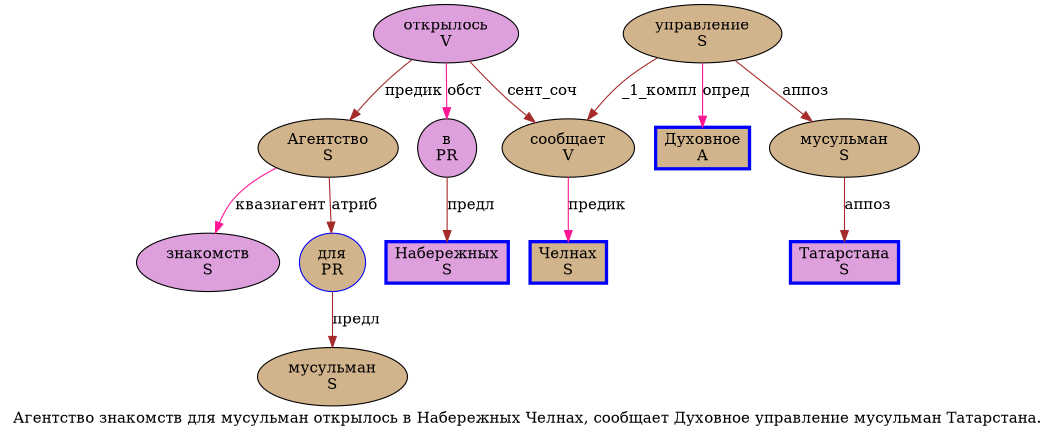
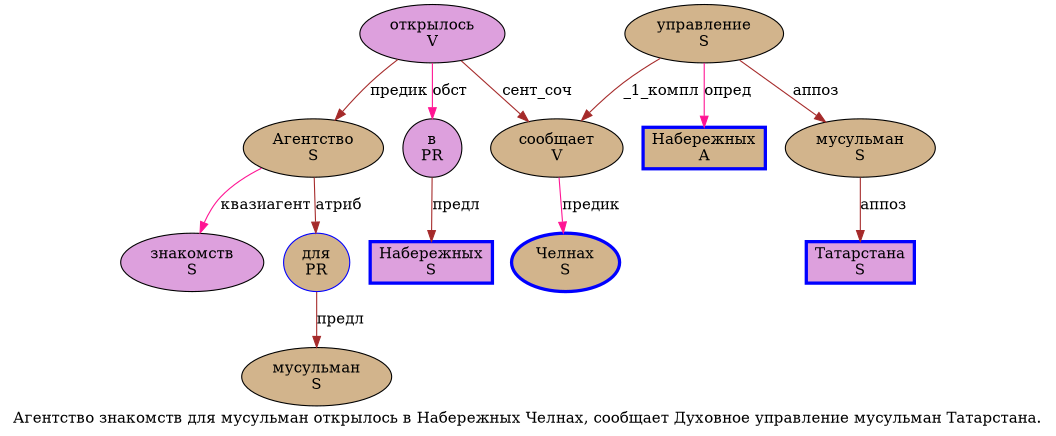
node "Духовное A": label "Духовное A" -> "Набережных A"
node "Челнах S": shape box -> ellipse
